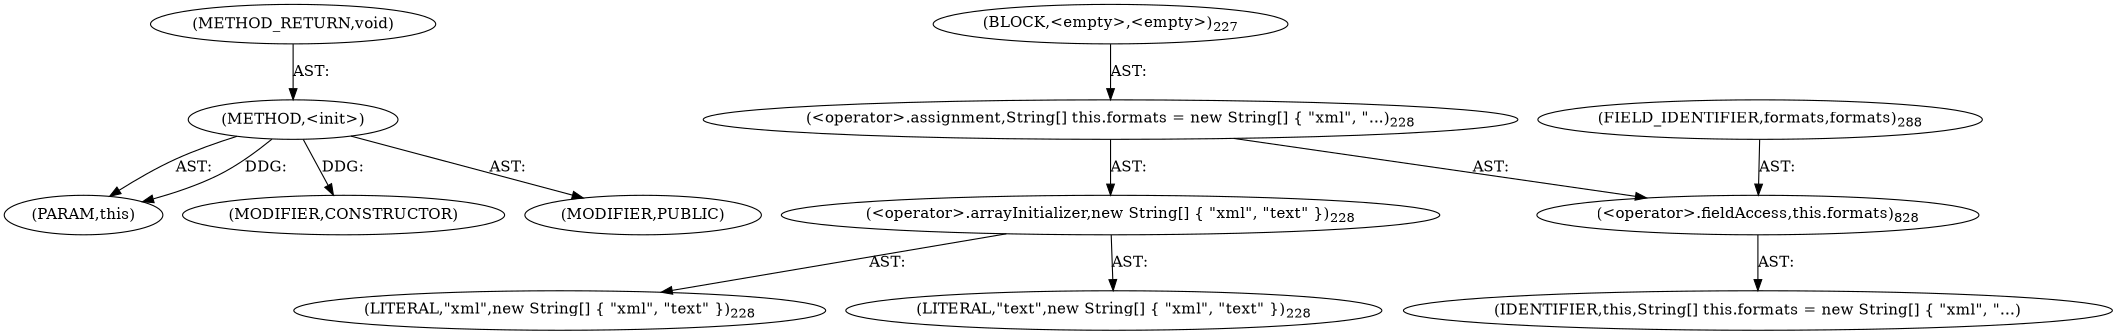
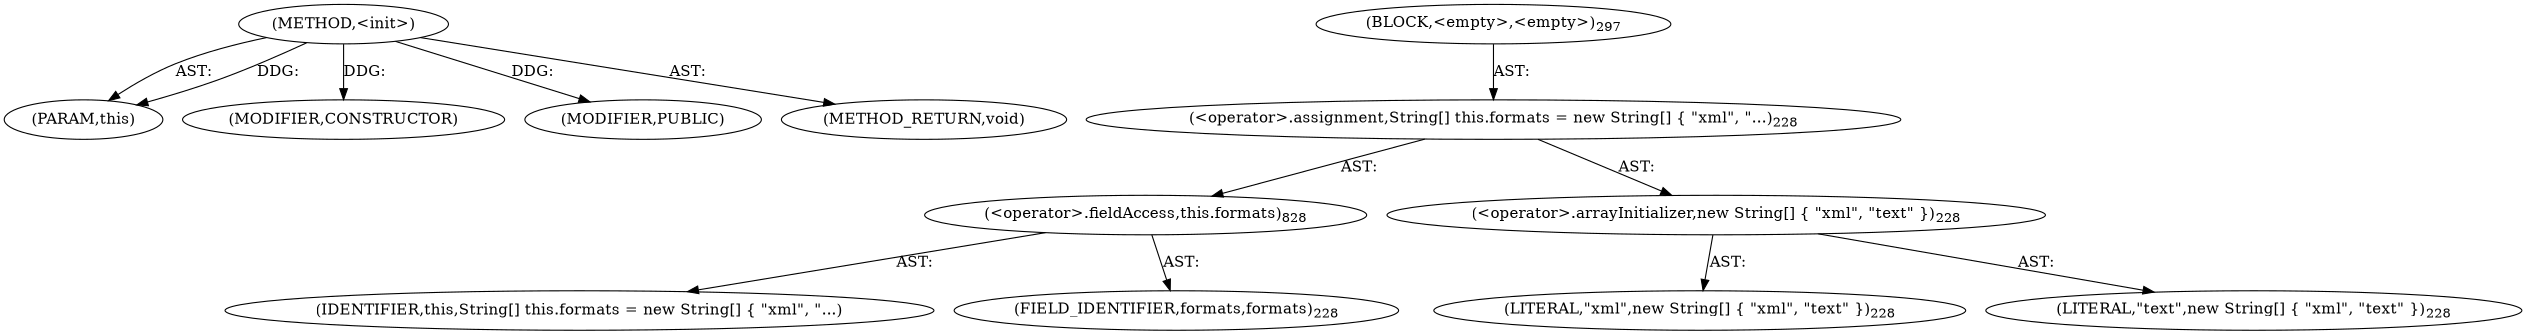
node "(BLOCK,<empty>,<empty>)": text "227" -> "297"
edge "(METHOD_RETURN,void)" -> "(METHOD,<init>)": reversed
node "(FIELD_IDENTIFIER,formats,formats)": text "288" -> "228"
edge "(FIELD_IDENTIFIER,formats,formats)" -> "(<operator>.fieldAccess,this.formats)": reversed
edge "(METHOD,<init>)" -> "(MODIFIER,PUBLIC)": label "AST: " -> "DDG: "
